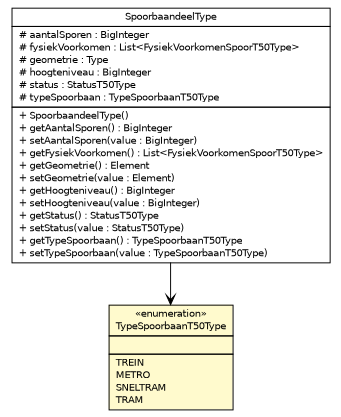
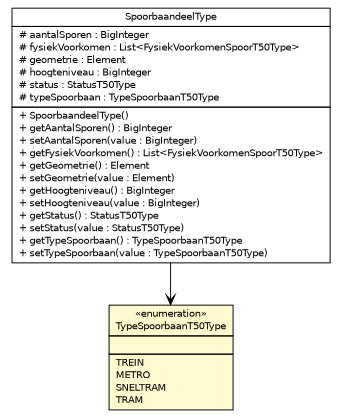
node "SpoorbaandeelType": text "# geometrie : Type" -> "# geometrie : Element"
